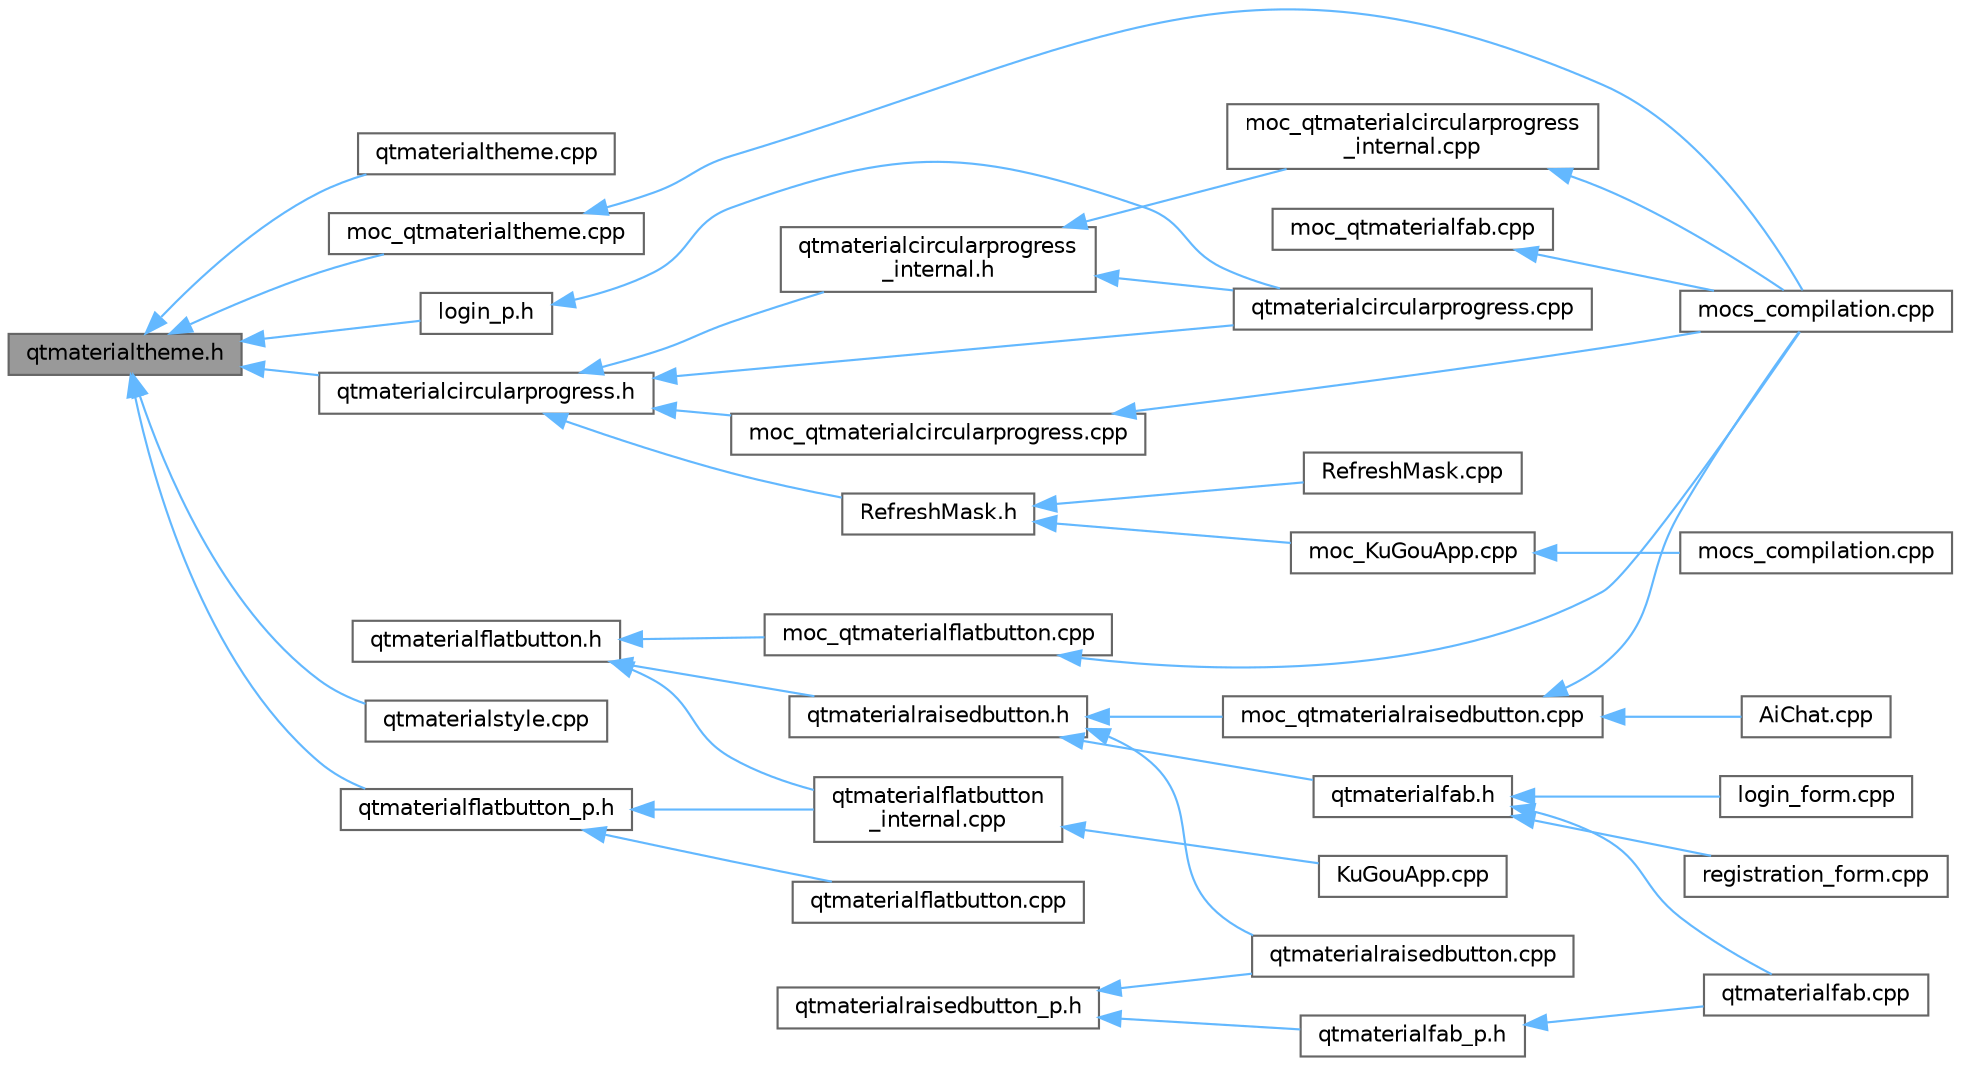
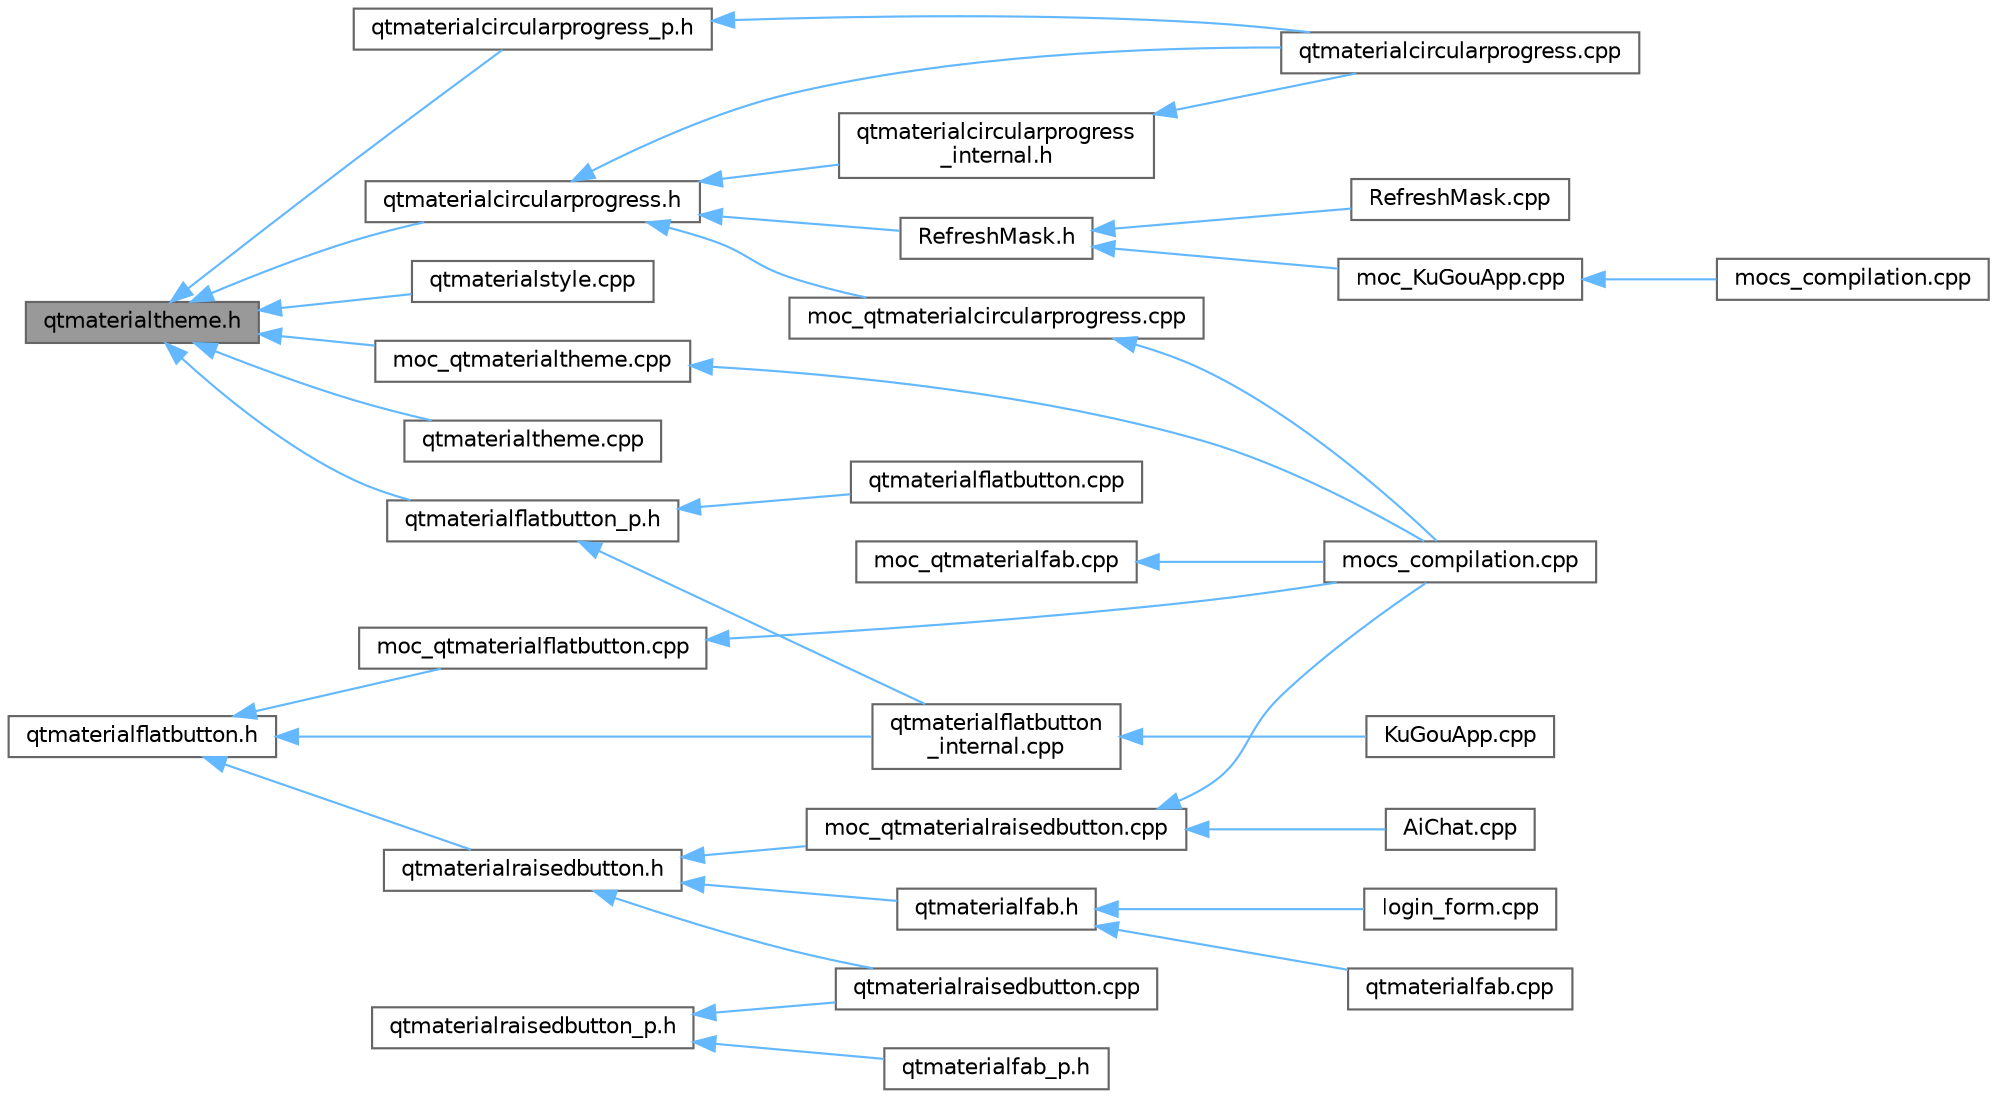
node "moc_qtmaterialcircularprogress _internal.cpp": removed
node "login_p.h": label "login_p.h" -> "qtmaterialcircularprogress_p.h"
node "registration_form.cpp": removed
edge "qtmaterialfab.cpp" -> "qtmaterialfab_p.h": removed
